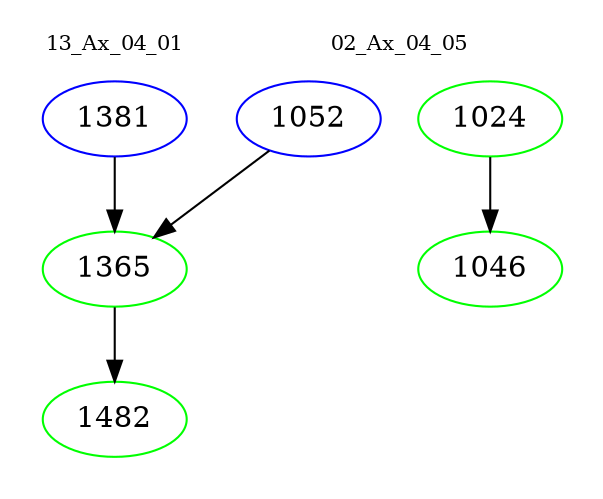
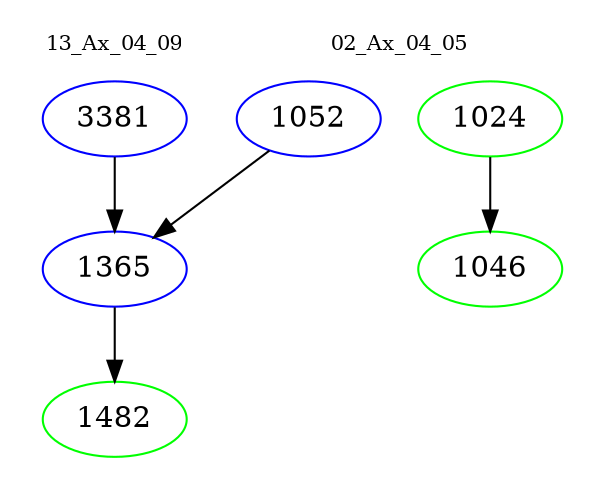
cluster "13_Ax_04_01": label "13_Ax_04_01" -> "13_Ax_04_09"
node "1381": label "1381" -> "3381"
node "1365": color green -> blue
